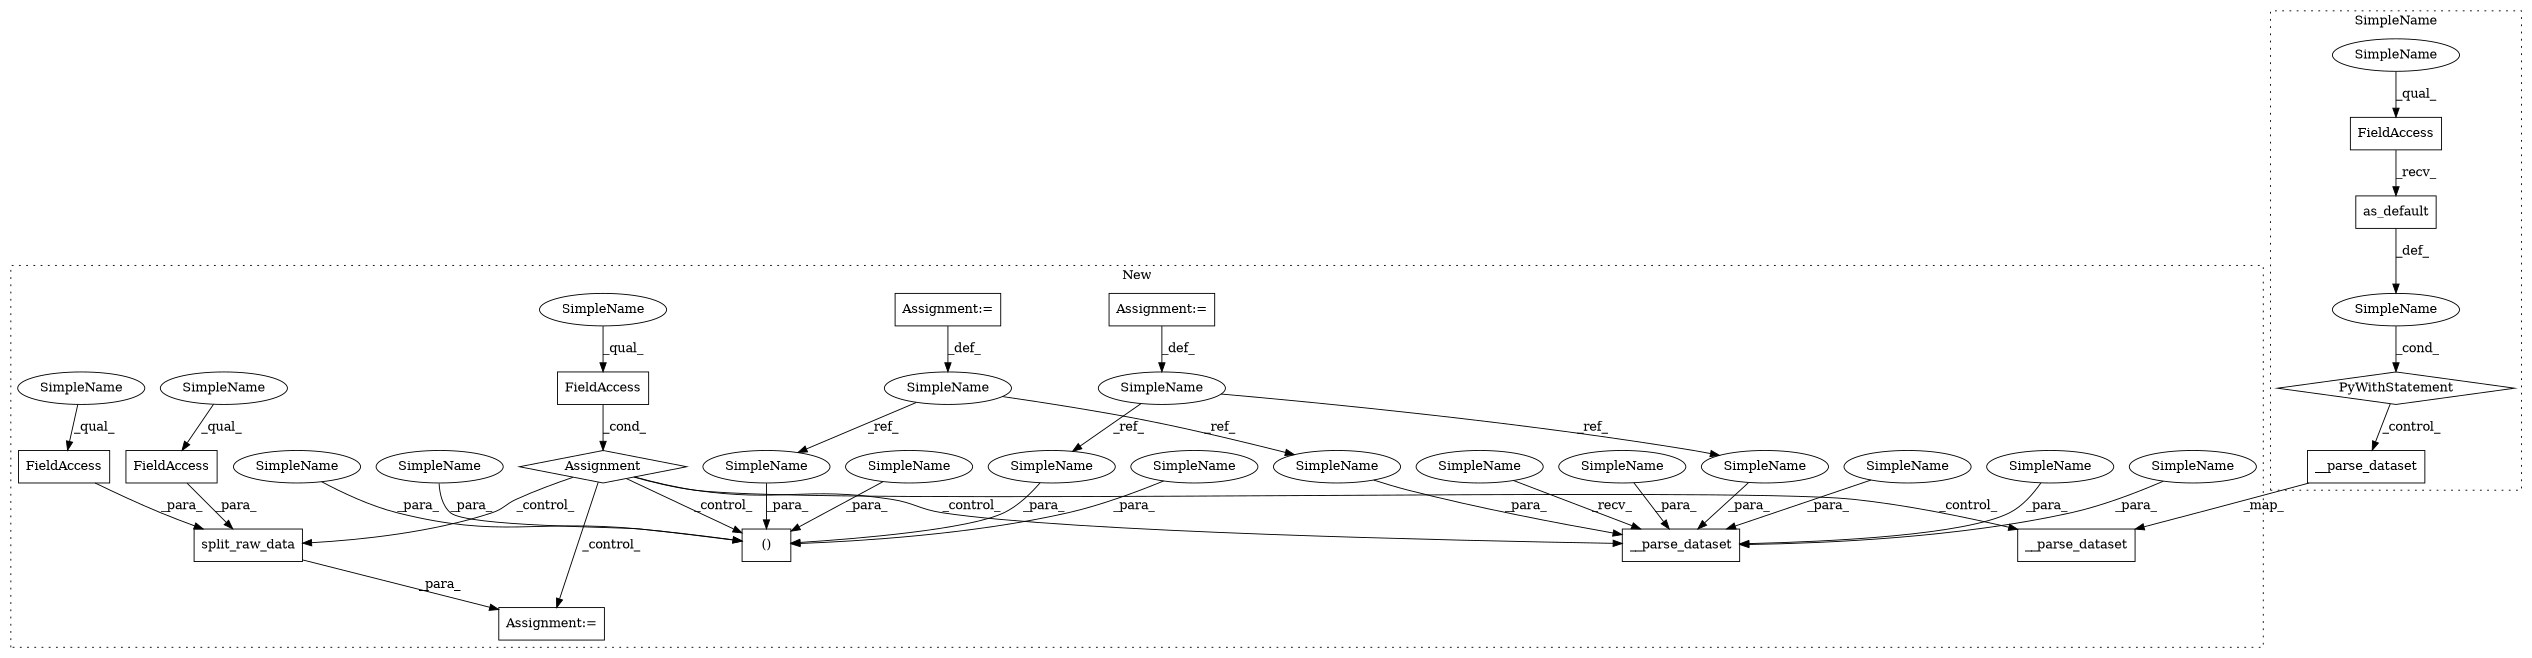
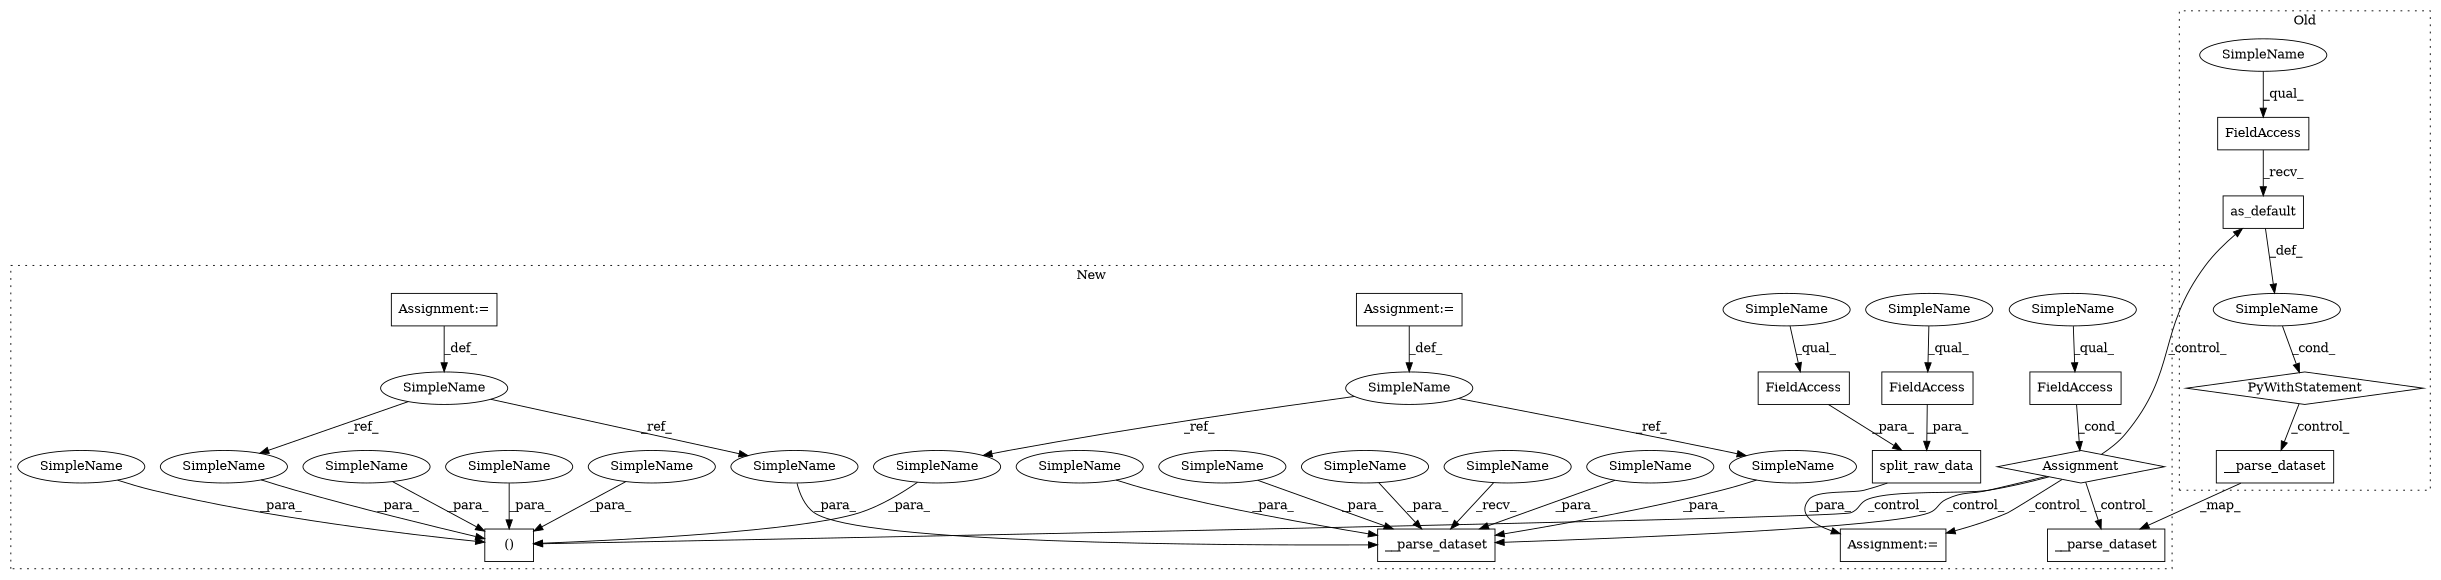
cluster "SimpleName": label "SimpleName" -> "Old"
edge "Assignment" -> "split_raw_data": now "Assignment" -> "as_default"
